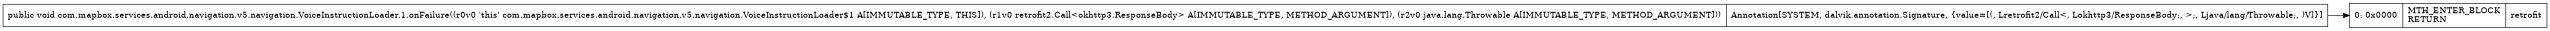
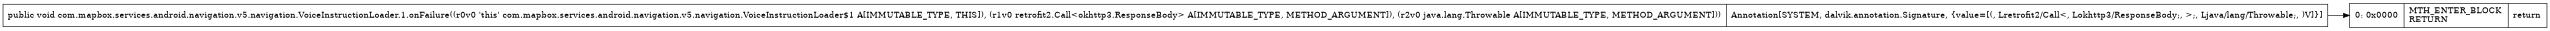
node "0: 0x0000": text "retrofit" -> "return"
